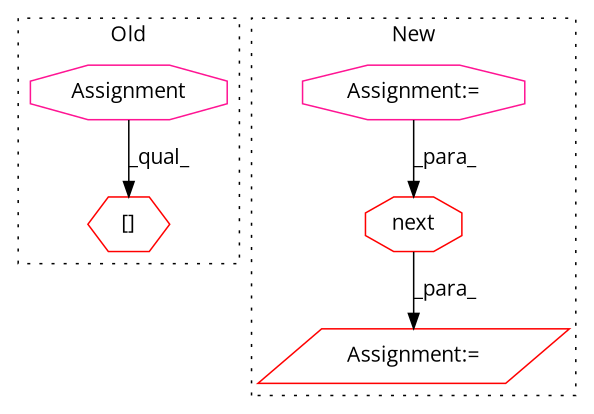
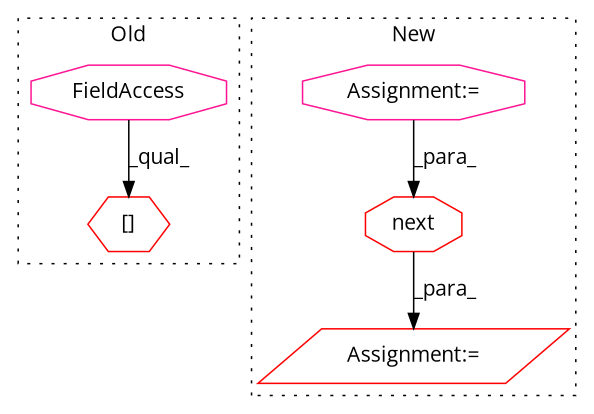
node "Assignment": label "Assignment" -> "FieldAccess"
